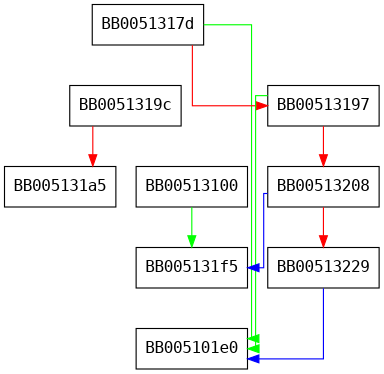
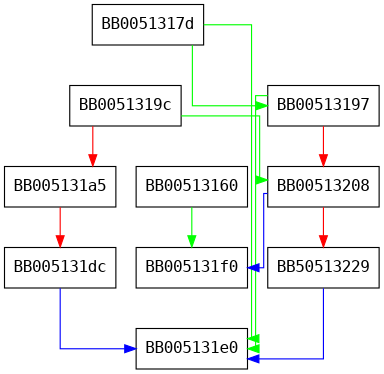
edge "BB0051317d" -> "BB00513197": color red -> green
edge "BB0051319c" -> "BB00513208": added
node "BB00513100": label "BB00513100" -> "BB00513160"
node "BB005131dc": added
node "BB005131f5": label "BB005131f5" -> "BB005131f0"
node "BB00513229": label "BB00513229" -> "BB50513229"
node "BB005101e0": label "BB005101e0" -> "BB005131e0"
